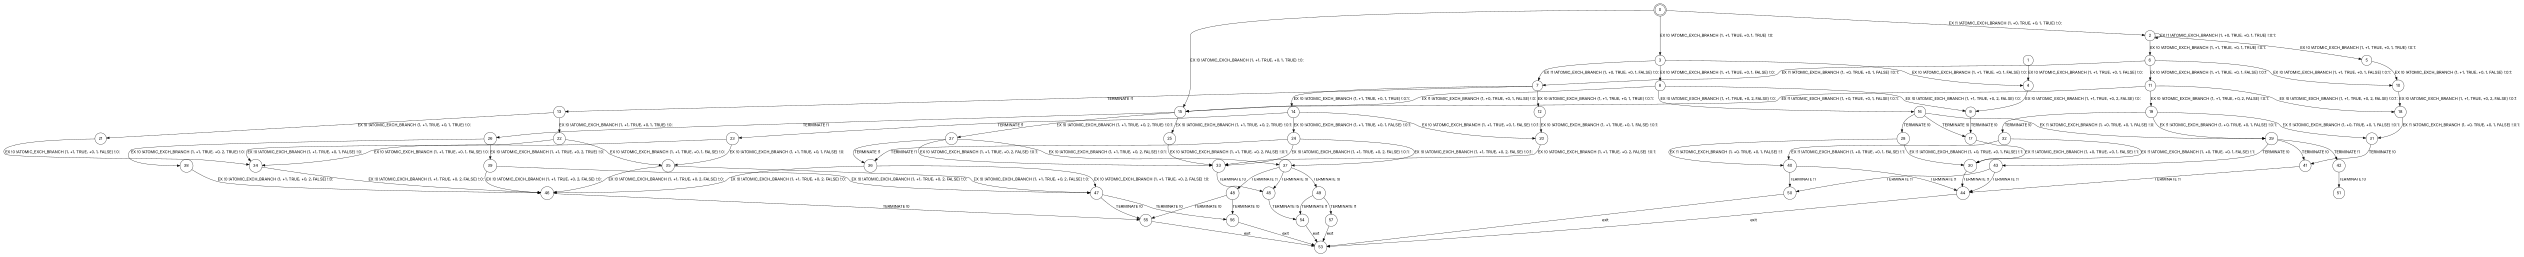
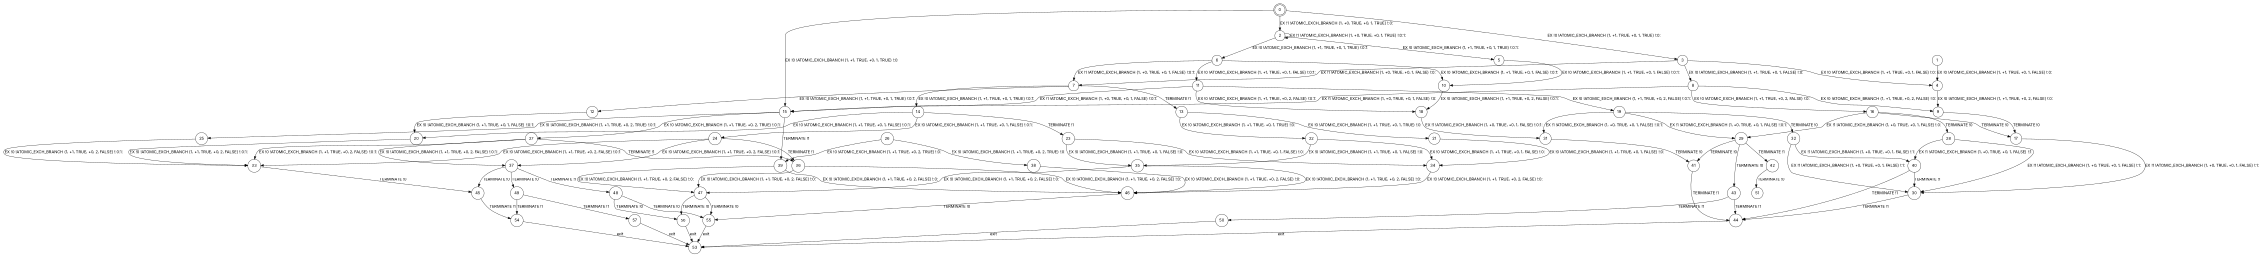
edge "15" -> "26": now "15" -> "39"
edge "40" -> "50": now "40" -> "30"
edge "45" -> "54": label "TERMINATE !5" -> "TERMINATE !1"
